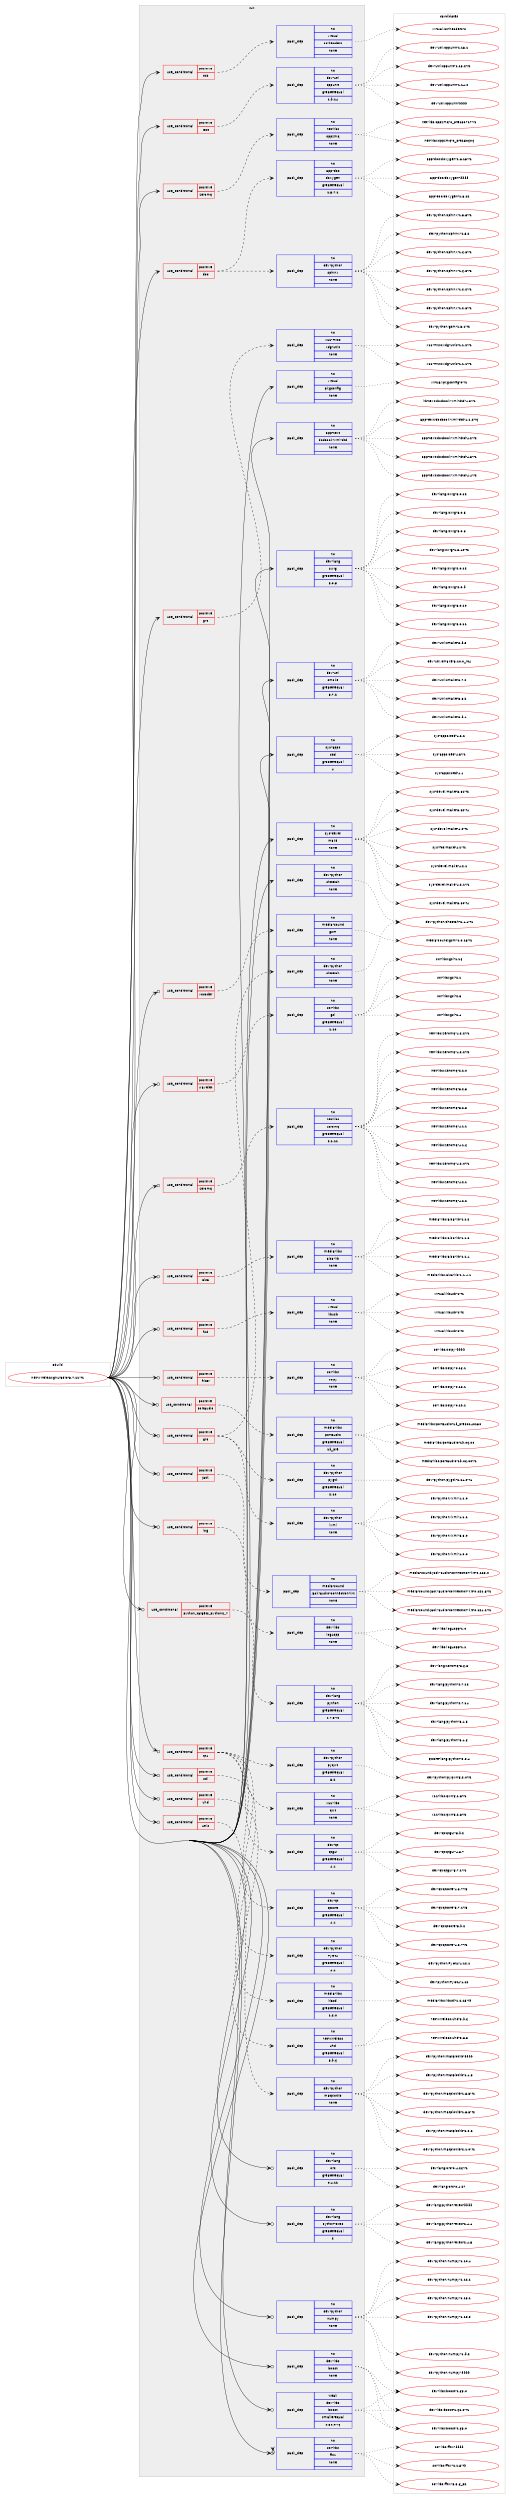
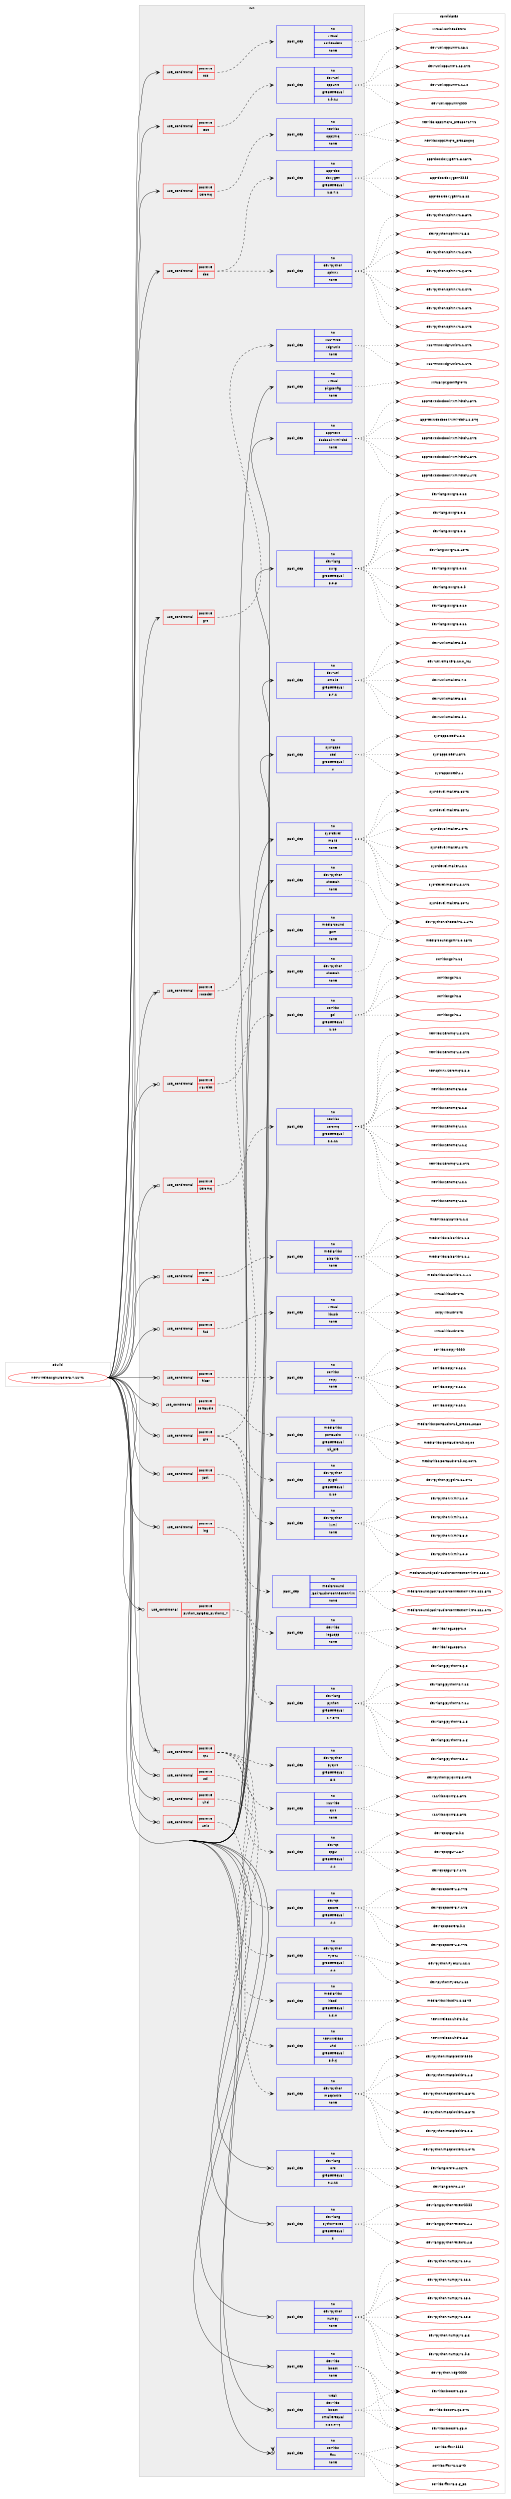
node "dev-util/cppunit-9999": label "dev-util/cppunit-9999" -> "dev-util/cppunit-6999"
node "dev-python/gsm-1.3.1-r2": label "dev-python/gsm-1.3.1-r2" -> "dev-python/sphinx-1.3.1-r2"
node "lib-text/docbook-xml-dtd-4.5-r1": label "lib-text/docbook-xml-dtd-4.5-r1" -> "app-text/docbook-xml-dtd-4.5-r1"
node "sys-fcd/make-4.1-r1": label "sys-fcd/make-4.1-r1" -> "sys-devel/make-4.1-r1"
node "net-libs/zeromq-2.2.0": label "net-libs/zeromq-2.2.0" -> "net-sphinx/zeromq-2.2.0"
node "media-libs/alsa-lib-1.1.2": label "media-libs/alsa-lib-1.1.2" -> "filter-libs/alsa-lib-1.1.2"
node "virtual/libusb-1-r2": label "virtual/libusb-1-r2" -> "scipy/libusb-1-r2"
node "dev-lang/zeromq-3.6.3": label "dev-lang/zeromq-3.6.3" -> "dev-lang/python-3.6.3"
node "qtcore-lang/python-3.5.4": label "qtcore-lang/python-3.5.4" -> "dev-lang/python-3.5.4"
node "dev-python/numpy-1.8.2": added
node "dev-python/numpy-9999": label "dev-python/numpy-9999" -> "dev-python/xdg-9999"
